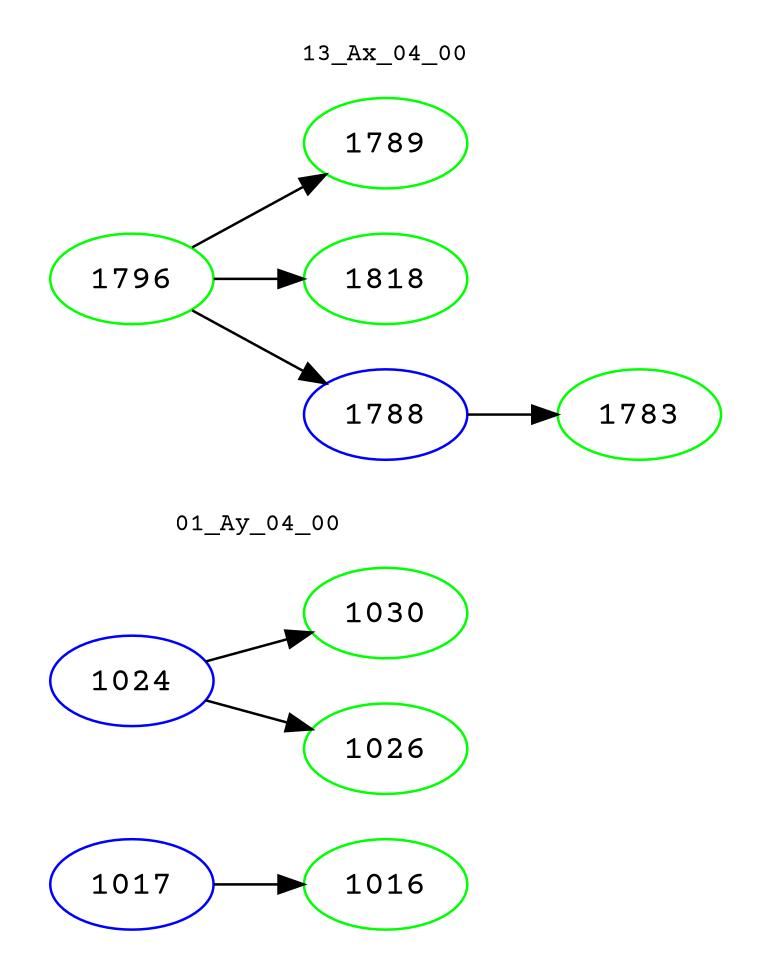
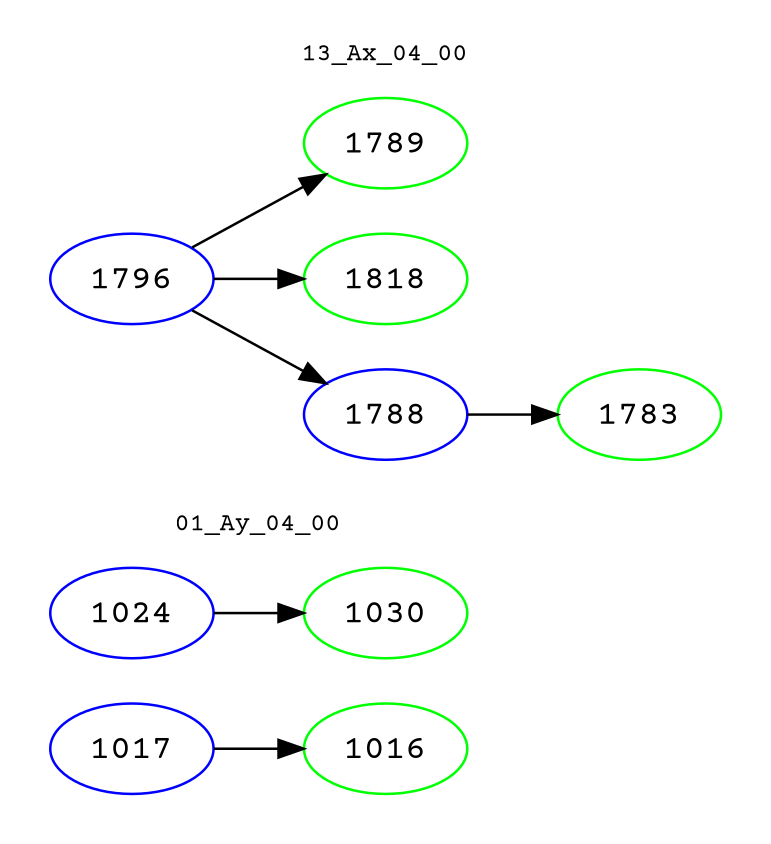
node "1796": color green -> blue
node "1026": removed
